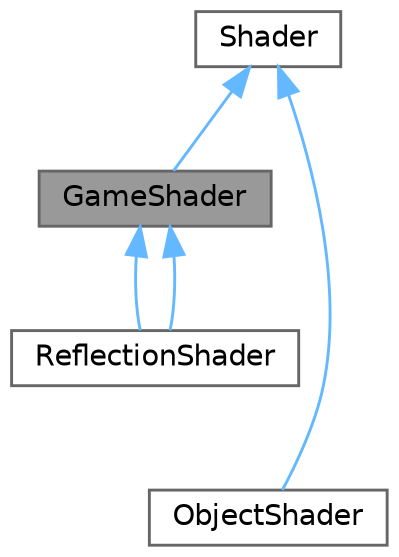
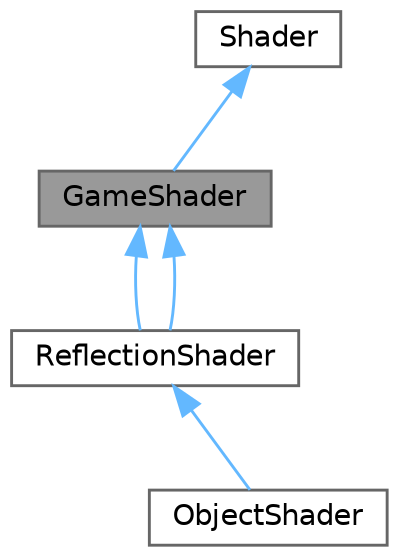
edge "ObjectShader" -> "Shader": now "ObjectShader" -> "ReflectionShader"
